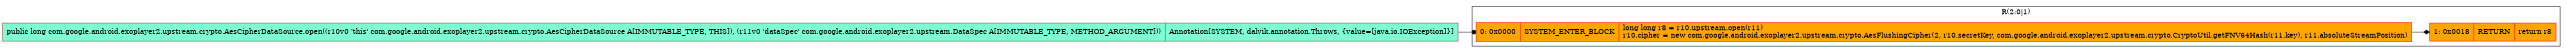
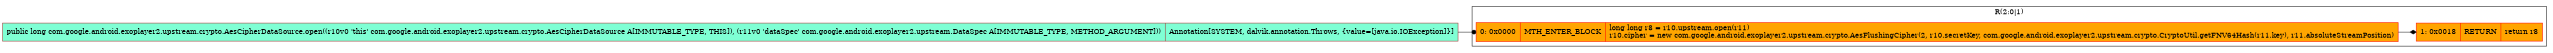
node "0: 0x0000": text "SYSTEM_ENTER_BLOCK" -> "MTH_ENTER_BLOCK"
